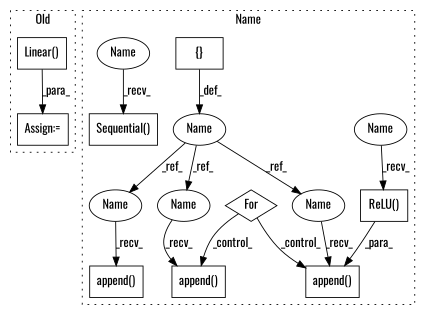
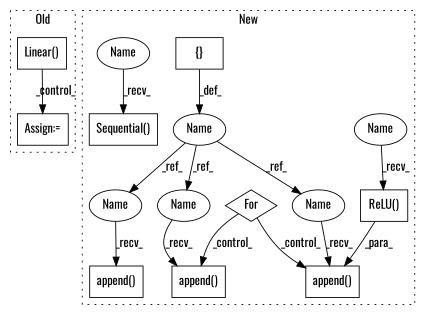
cluster "Name": label "Name" -> "New"
edge "Linear()" -> "Assign:=": label "_para_" -> "_control_"
